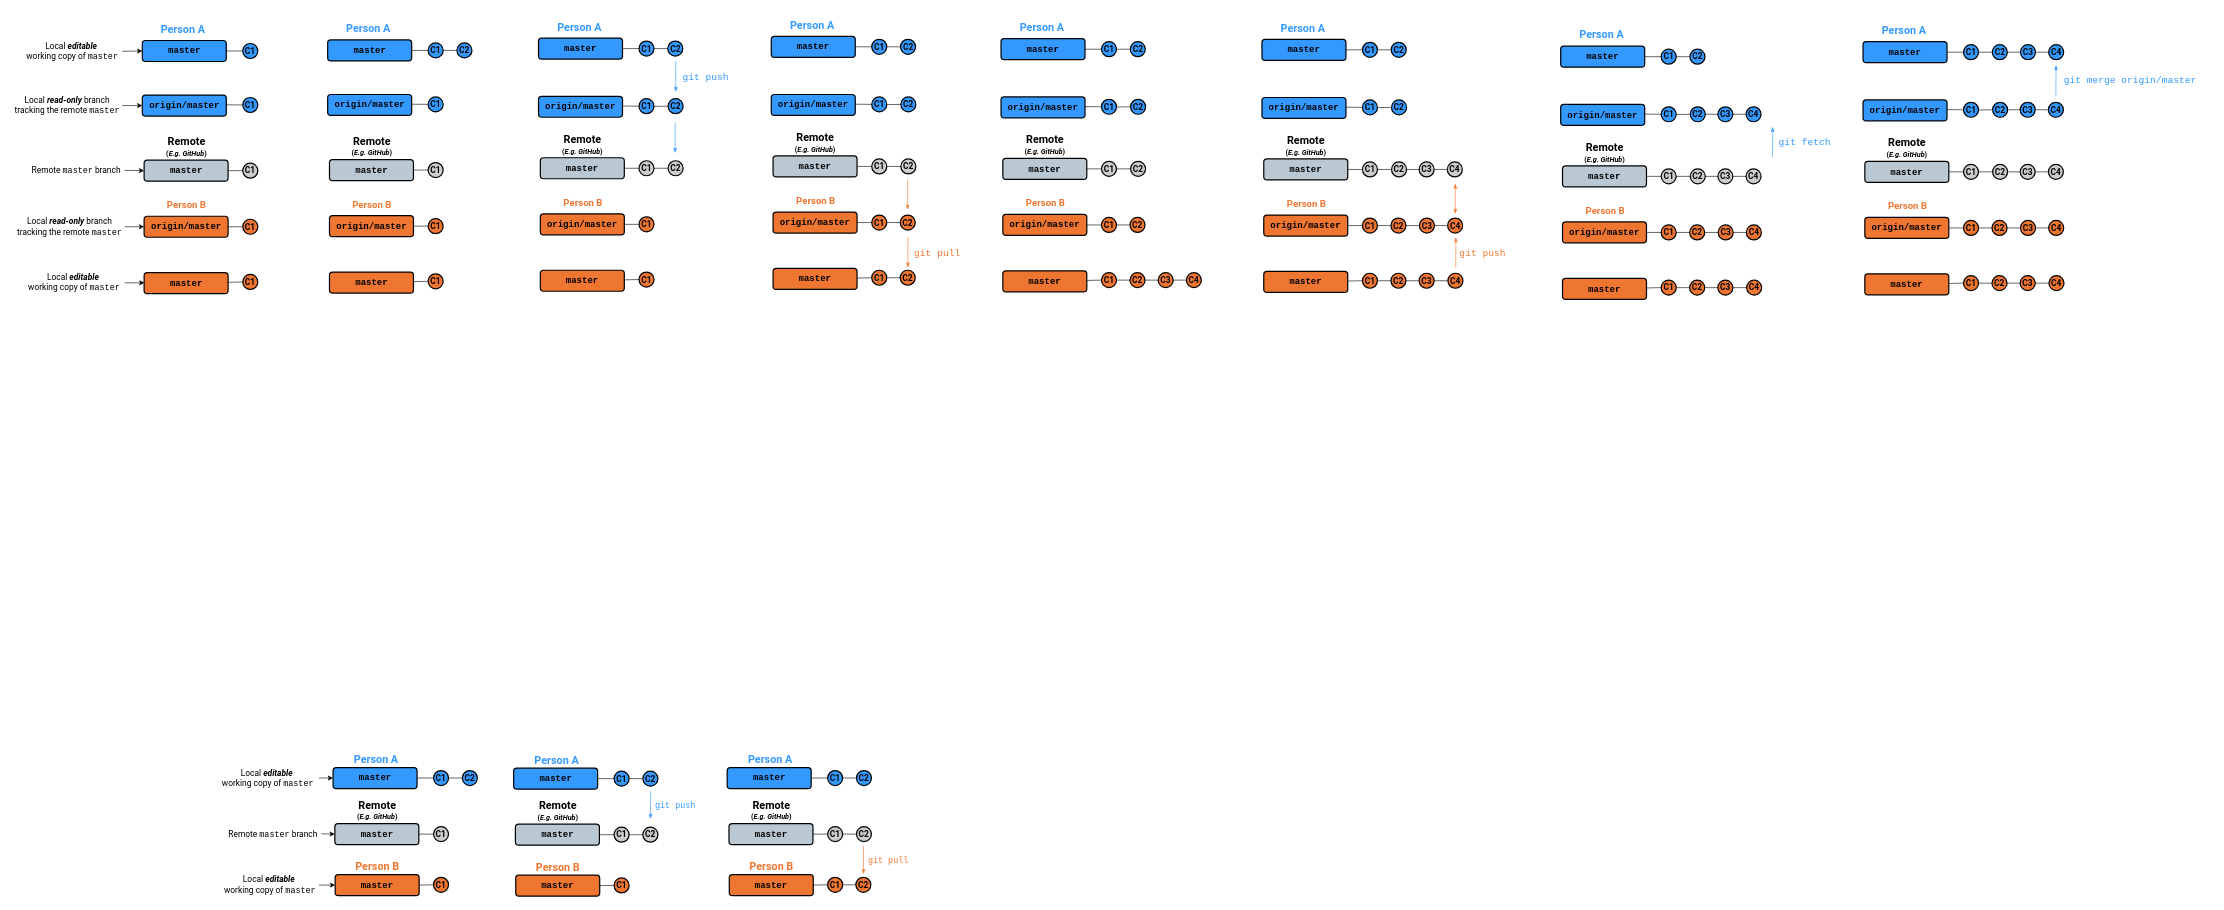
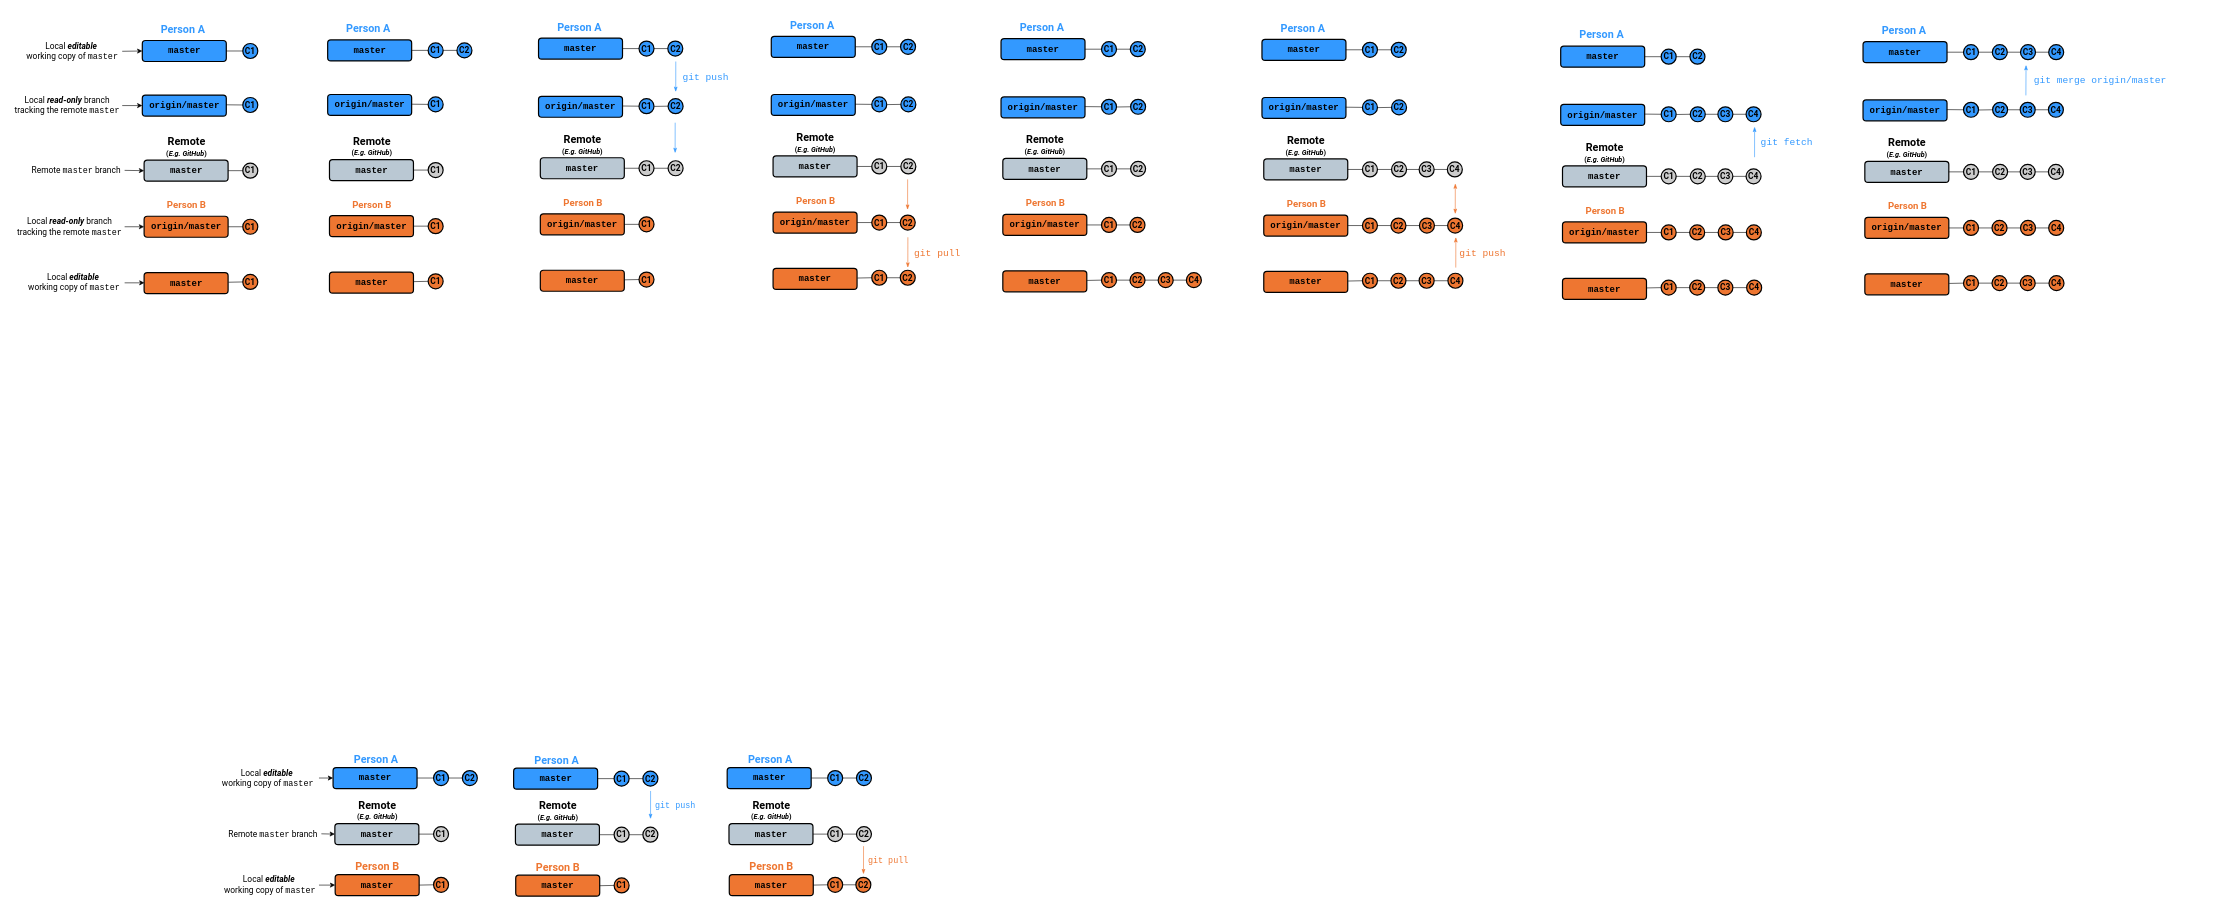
node "git merge origin/master": moved (2129, 80) -> (2099, 80)
node "git fetch": moved (1804, 142) -> (1786, 142)
